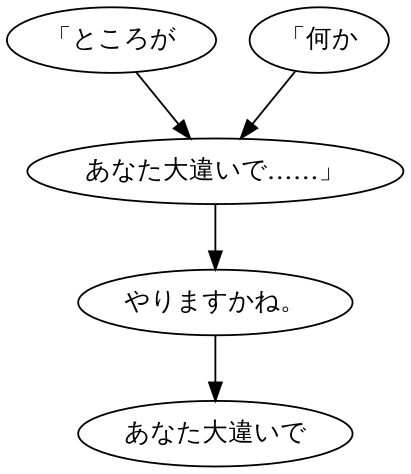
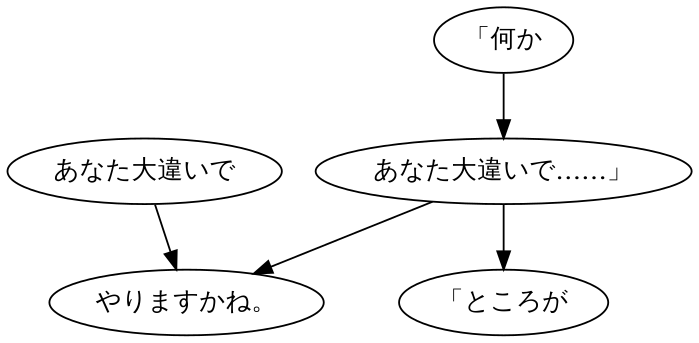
edge "「ところが" -> "あなた大違いで……」": reversed
edge "やりますかね。" -> "あなた大違いで": reversed
